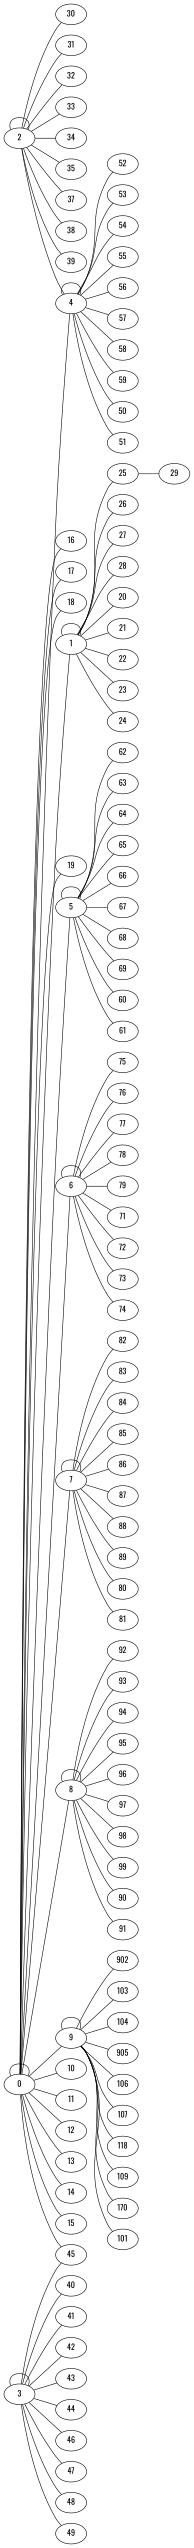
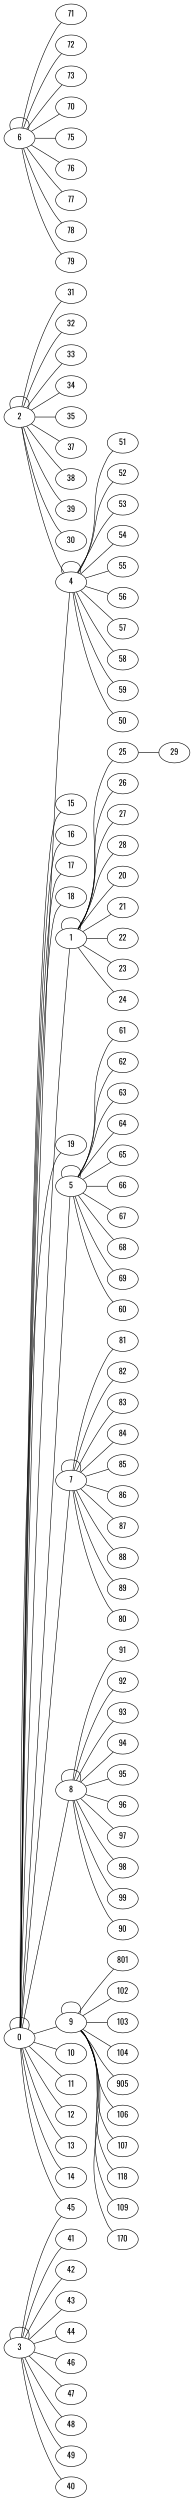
node "74": label "74" -> "70"
edge "6" -- "0": removed
node "902": label "902" -> "102"
node "101": label "101" -> "801"
